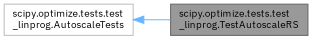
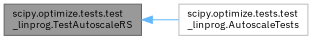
edge "scipy.optimize.tests.test _linprog.TestAutoscaleRS" -> "scipy.optimize.tests.test _linprog.AutoscaleTests": reversed
